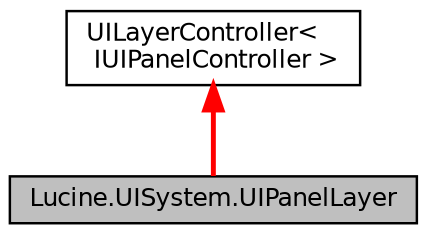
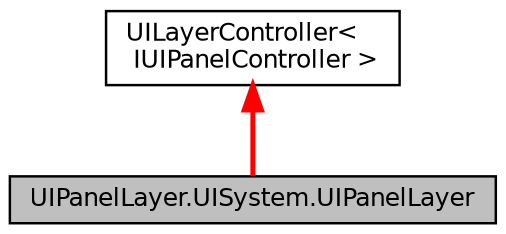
node "Lucine.UISystem.UIPanelLayer": label "Lucine.UISystem.UIPanelLayer" -> "UIPanelLayer.UISystem.UIPanelLayer"
